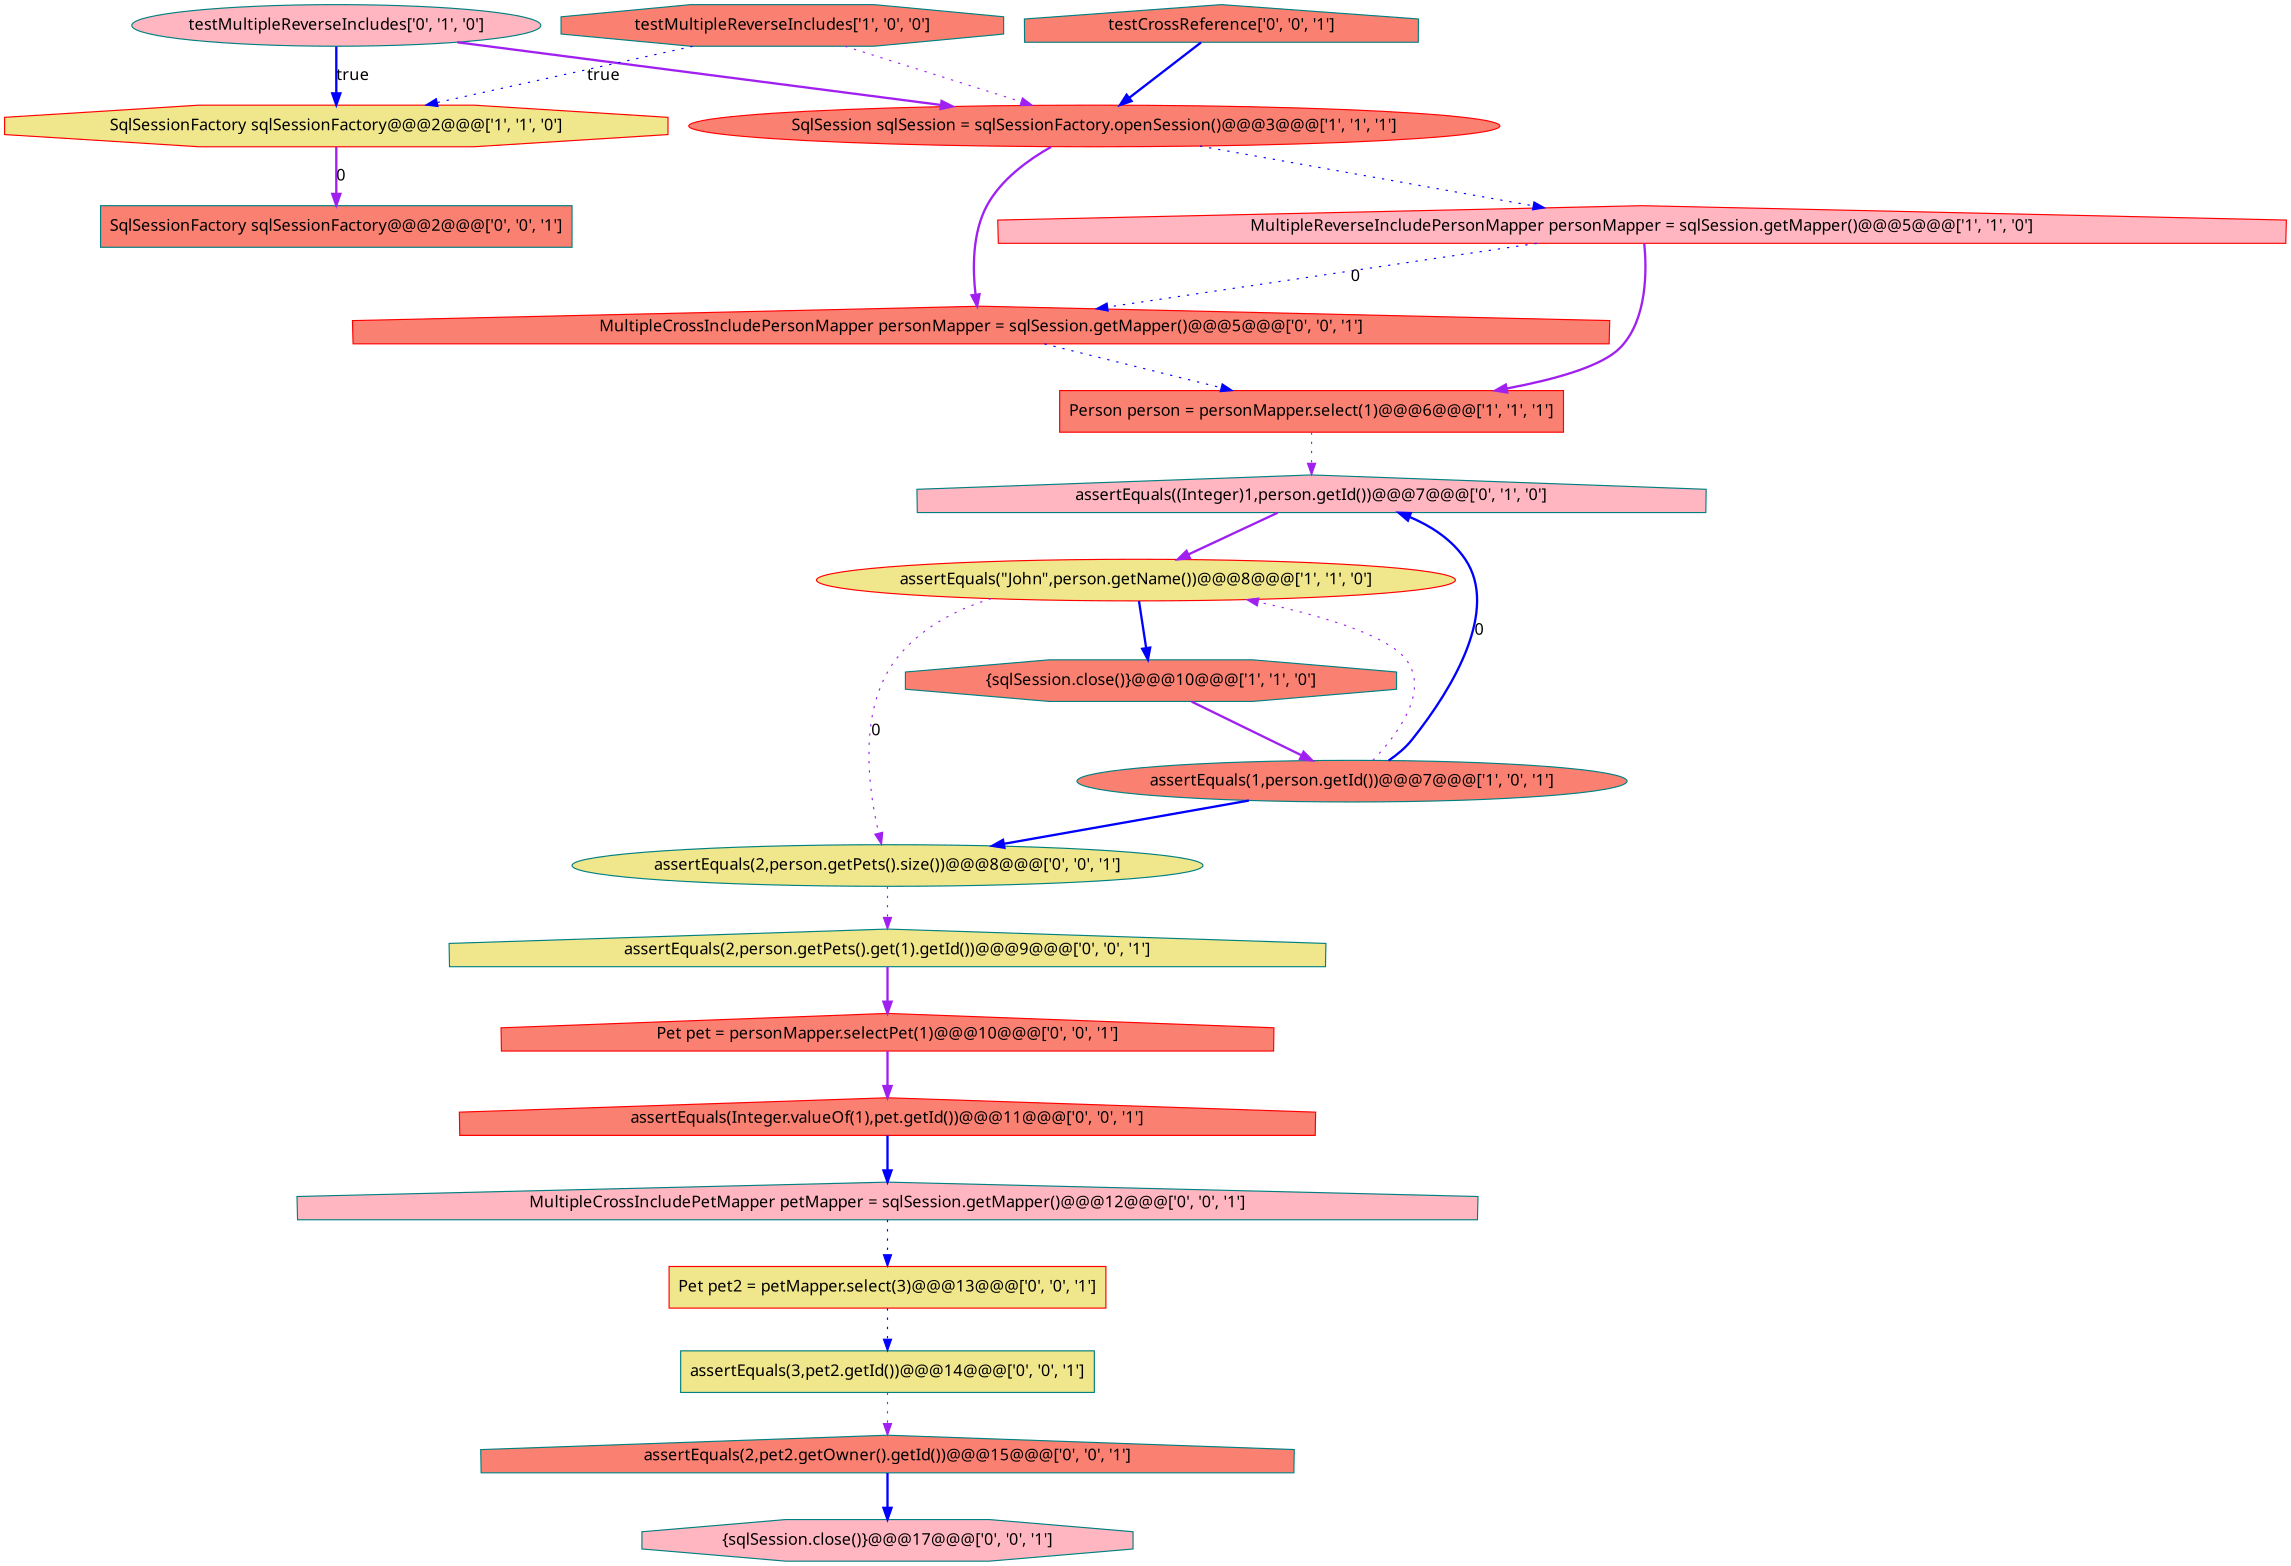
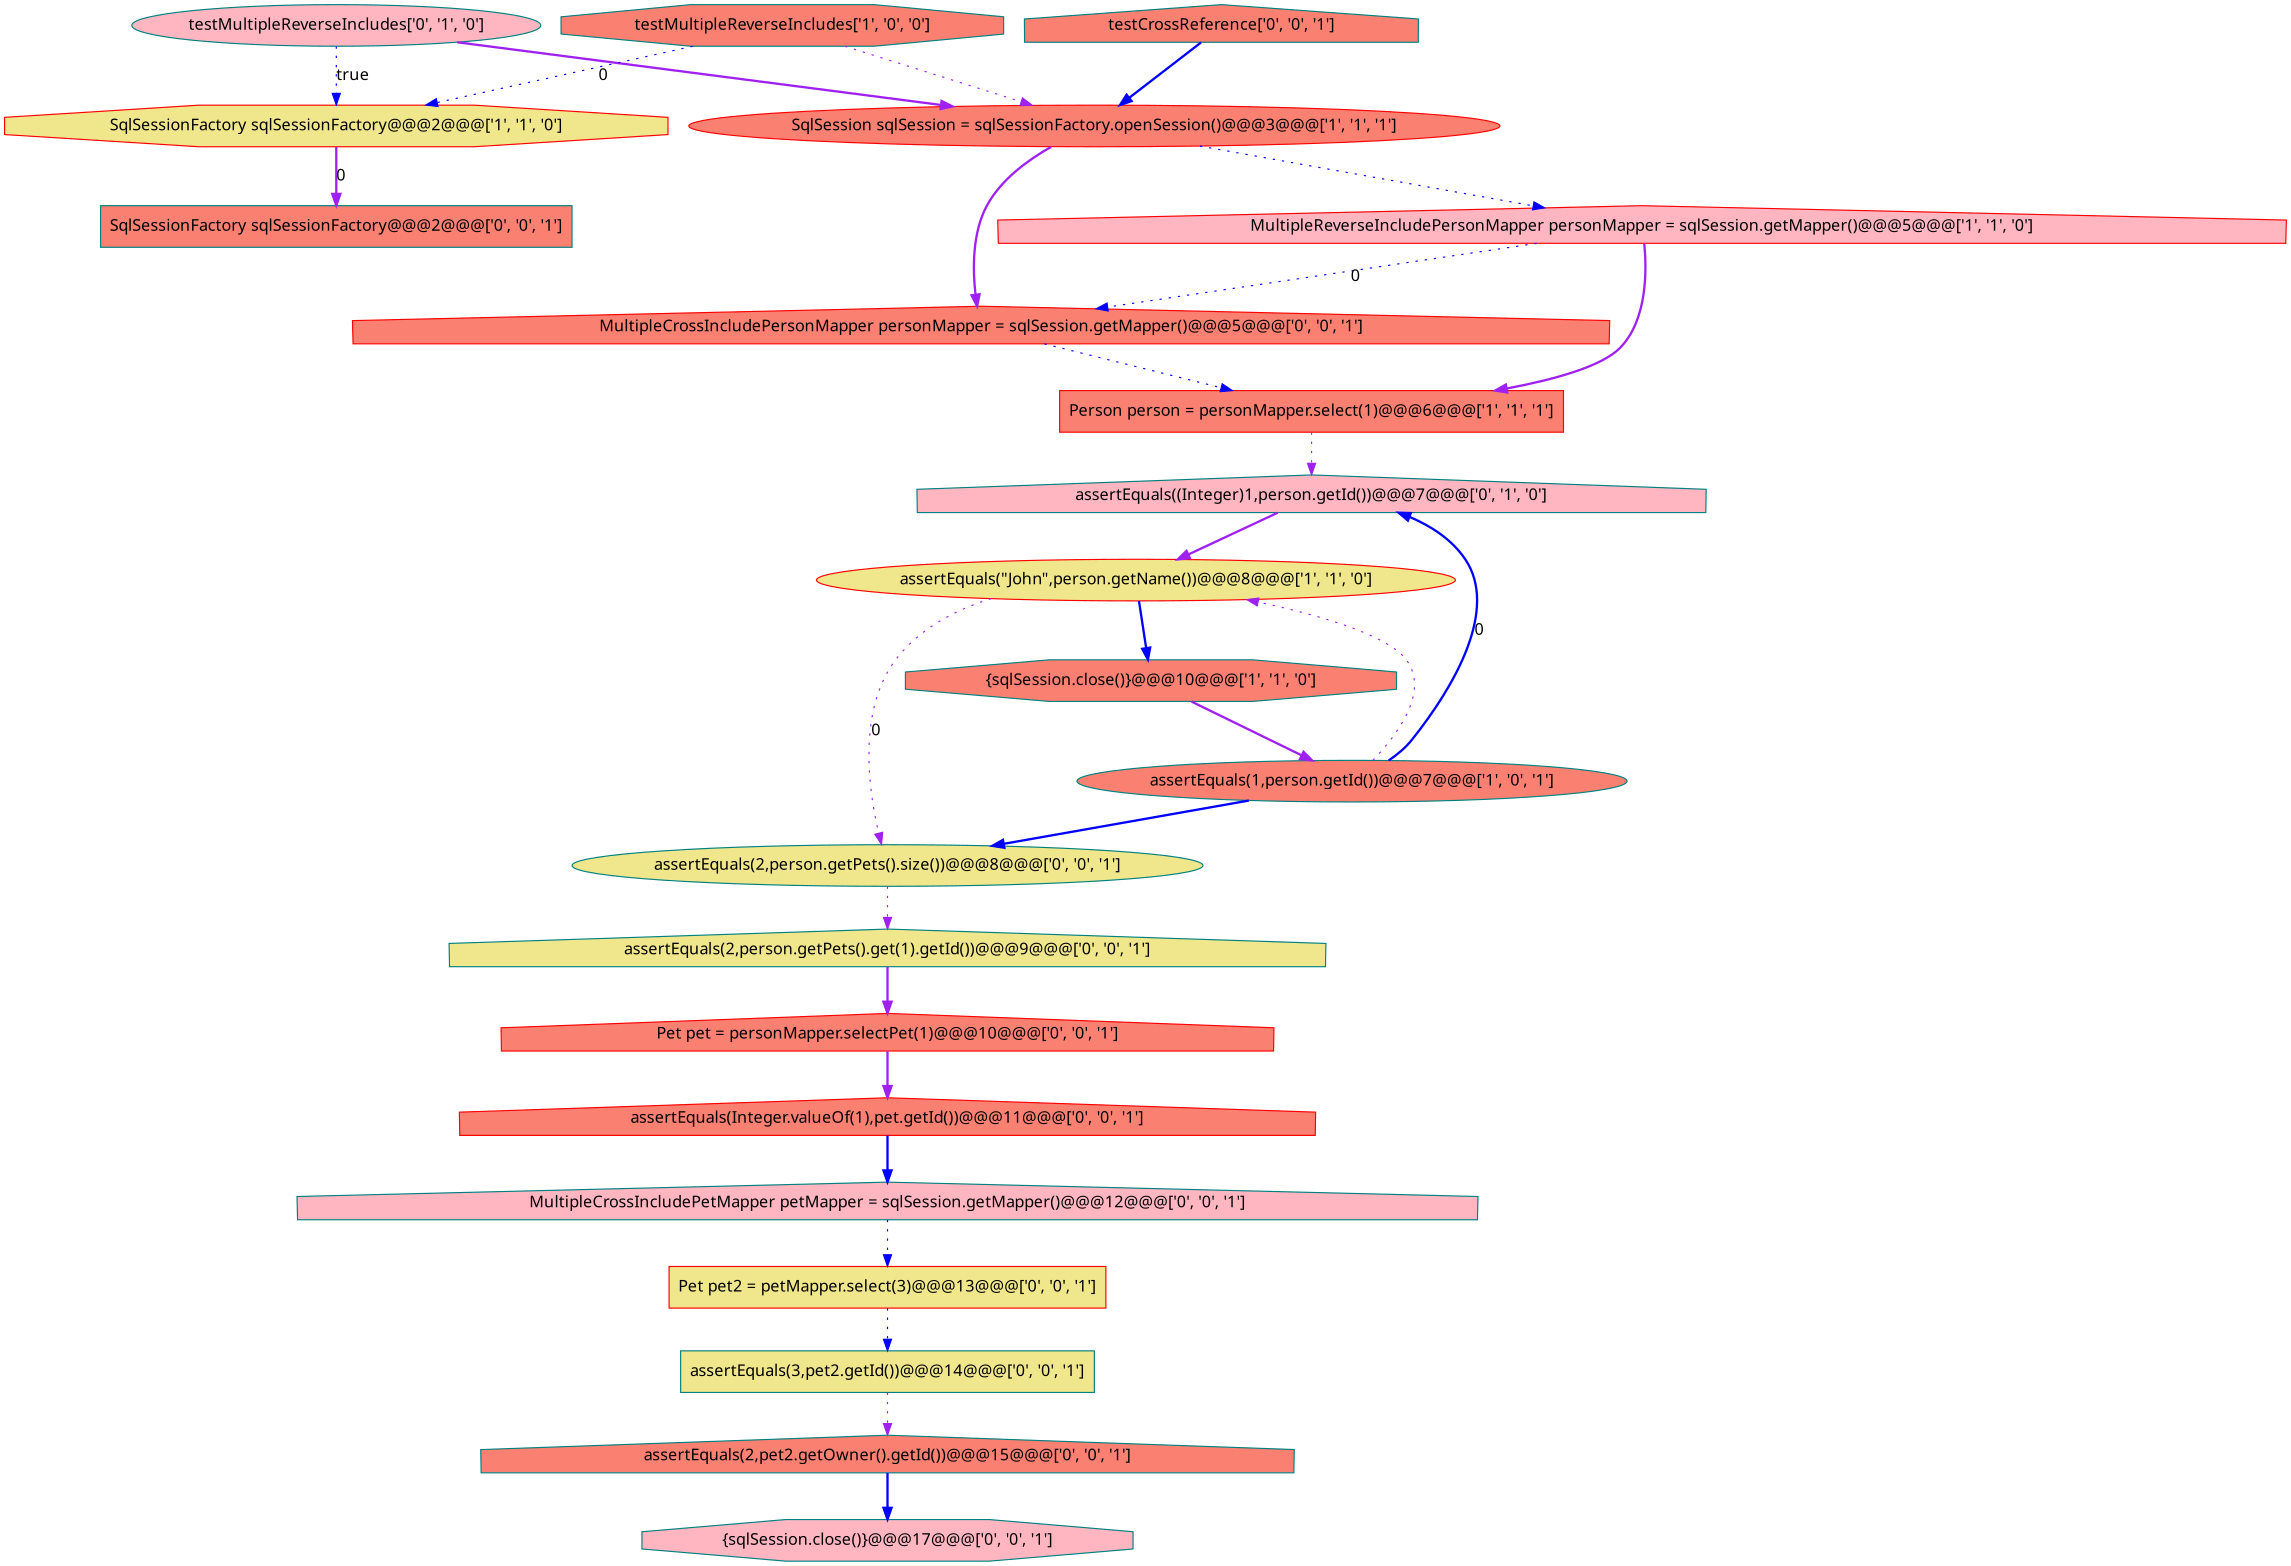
edge "testMultipleReverseIncludes['0', '1', '0']" -> "SqlSessionFactory sqlSessionFactory@@@2@@@['1', '1', '0']": style bold -> dotted
edge "testMultipleReverseIncludes['1', '0', '0']" -> "SqlSessionFactory sqlSessionFactory@@@2@@@['1', '1', '0']": label "true" -> "0"
